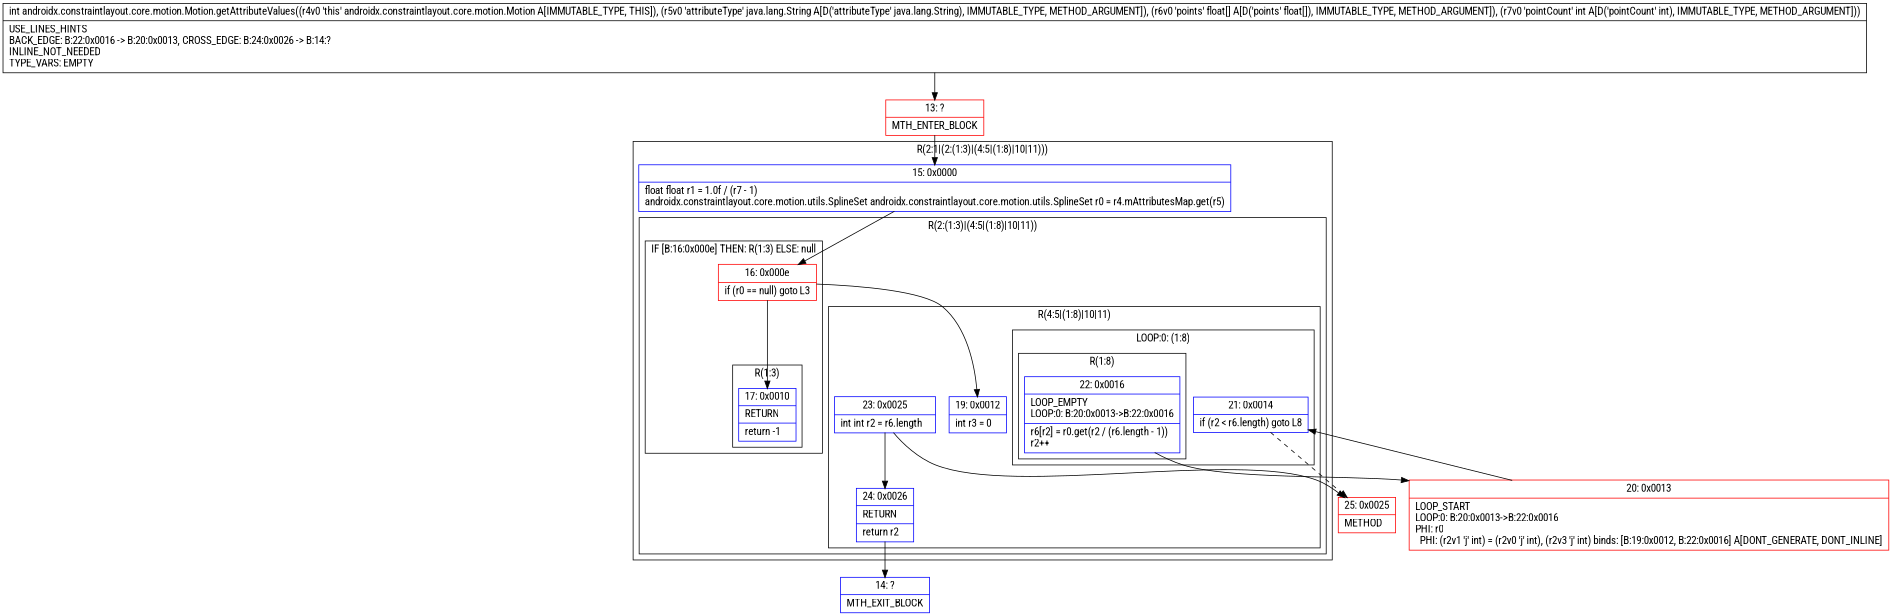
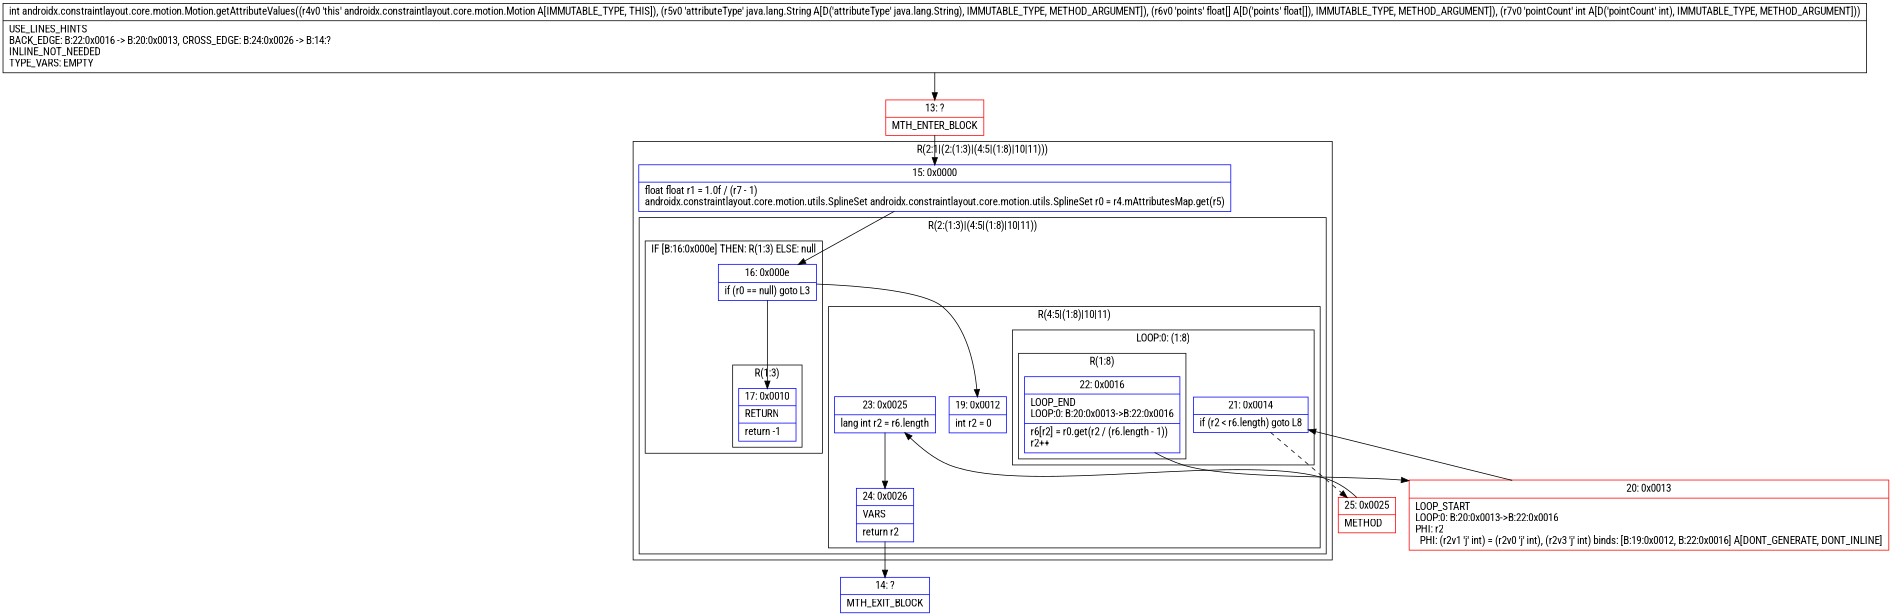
node "16: 0x000e": color red -> blue
node "22: 0x0016": text "LOOP_EMPTY" -> "LOOP_END"
node "23: 0x0025": text "int int r2 = r6.length" -> "lang int r2 = r6.length"
node "19: 0x0012": text "int r3 = 0" -> "int r2 = 0"
edge "23: 0x0025" -> "25: 0x0025": reversed
node "24: 0x0026": text "RETURN" -> "VARS"
node "20: 0x0013": text "PHI: r0" -> "PHI: r2"
